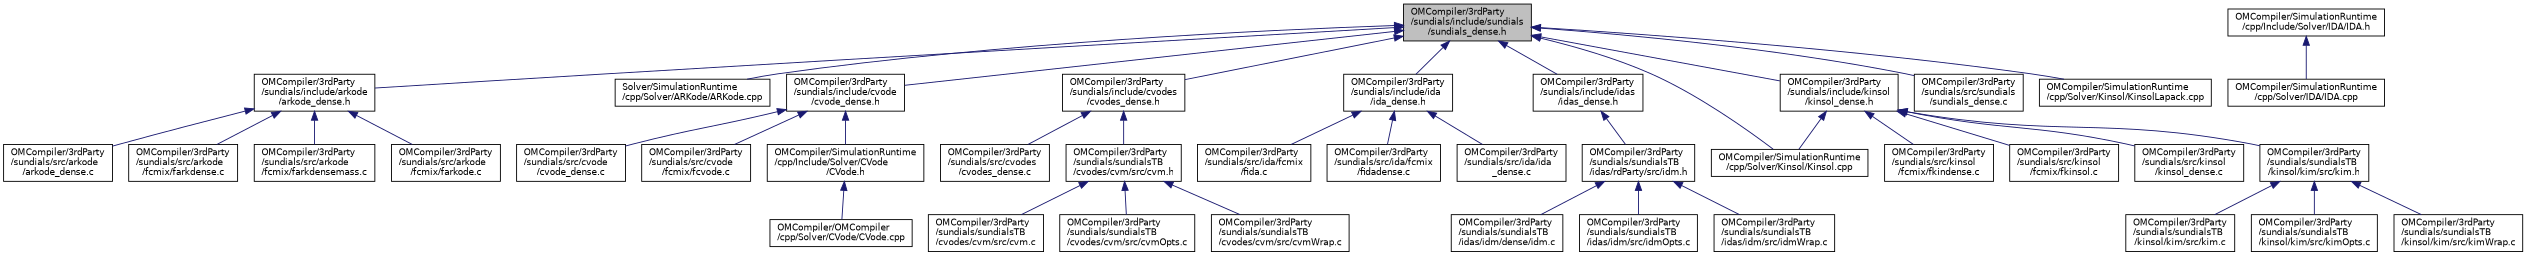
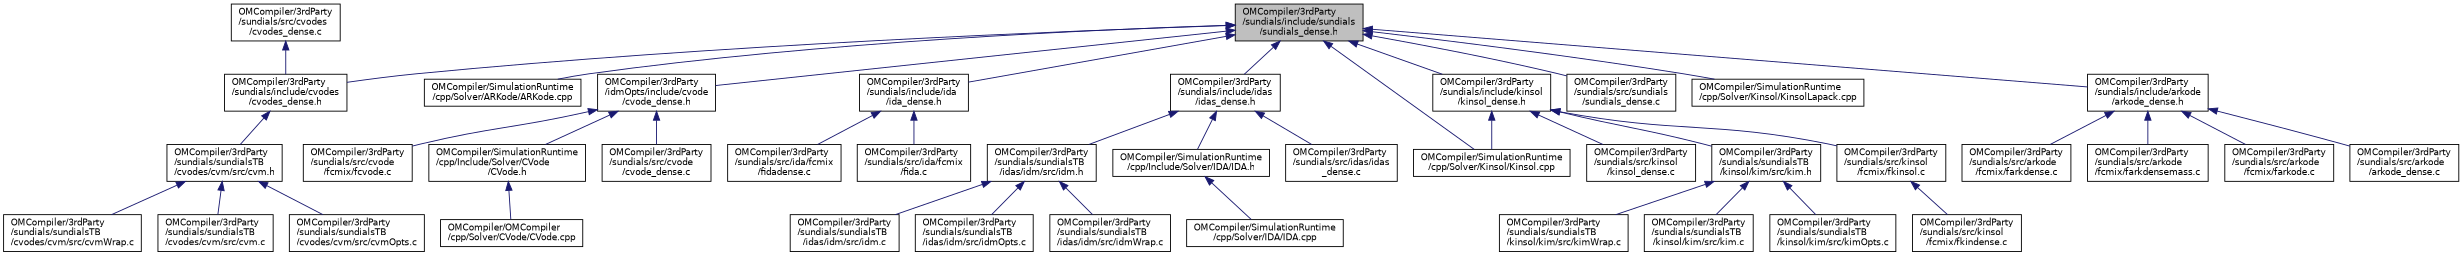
node "Solver/SimulationRuntime /cpp/Solver/ARKode/ARKode.cpp": label "Solver/SimulationRuntime /cpp/Solver/ARKode/ARKode.cpp" -> "OMCompiler/SimulationRuntime /cpp/Solver/ARKode/ARKode.cpp"
node "OMCompiler/3rdParty /sundials/include/cvode /cvode_dense.h": label "OMCompiler/3rdParty /sundials/include/cvode /cvode_dense.h" -> "OMCompiler/3rdParty /idmOpts/include/cvode /cvode_dense.h"
edge "OMCompiler/3rdParty /sundials/src/cvodes /cvodes_dense.c" -> "OMCompiler/3rdParty /sundials/include/cvodes /cvodes_dense.h": reversed
edge "OMCompiler/3rdParty /sundials/src/kinsol /fcmix/fkindense.c" -> "OMCompiler/3rdParty /sundials/include/kinsol /kinsol_dense.h": now "OMCompiler/3rdParty /sundials/src/kinsol /fcmix/fkindense.c" -> "OMCompiler/3rdParty /sundials/src/kinsol /fcmix/fkinsol.c"
edge "OMCompiler/SimulationRuntime /cpp/Include/Solver/IDA/IDA.h" -> "OMCompiler/3rdParty /sundials/include/idas /idas_dense.h": added
node "OMCompiler/3rdParty /sundials/src/idas/idas _dense.c": added
node "OMCompiler/3rdParty /sundials/src/ida/ida _dense.c": removed
node "OMCompiler/3rdParty /sundials/sundialsTB /idas/rdParty/src/idm.h": label "OMCompiler/3rdParty /sundials/sundialsTB /idas/rdParty/src/idm.h" -> "OMCompiler/3rdParty /sundials/sundialsTB /idas/idm/src/idm.h"
node "OMCompiler/3rdParty /sundials/sundialsTB /idas/idm/dense/idm.c": label "OMCompiler/3rdParty /sundials/sundialsTB /idas/idm/dense/idm.c" -> "OMCompiler/3rdParty /sundials/sundialsTB /idas/idm/src/idm.c"
